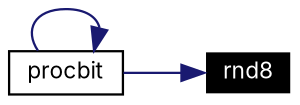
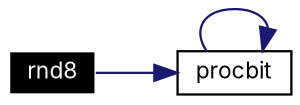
edge "procbit" -> "rnd8": reversed
